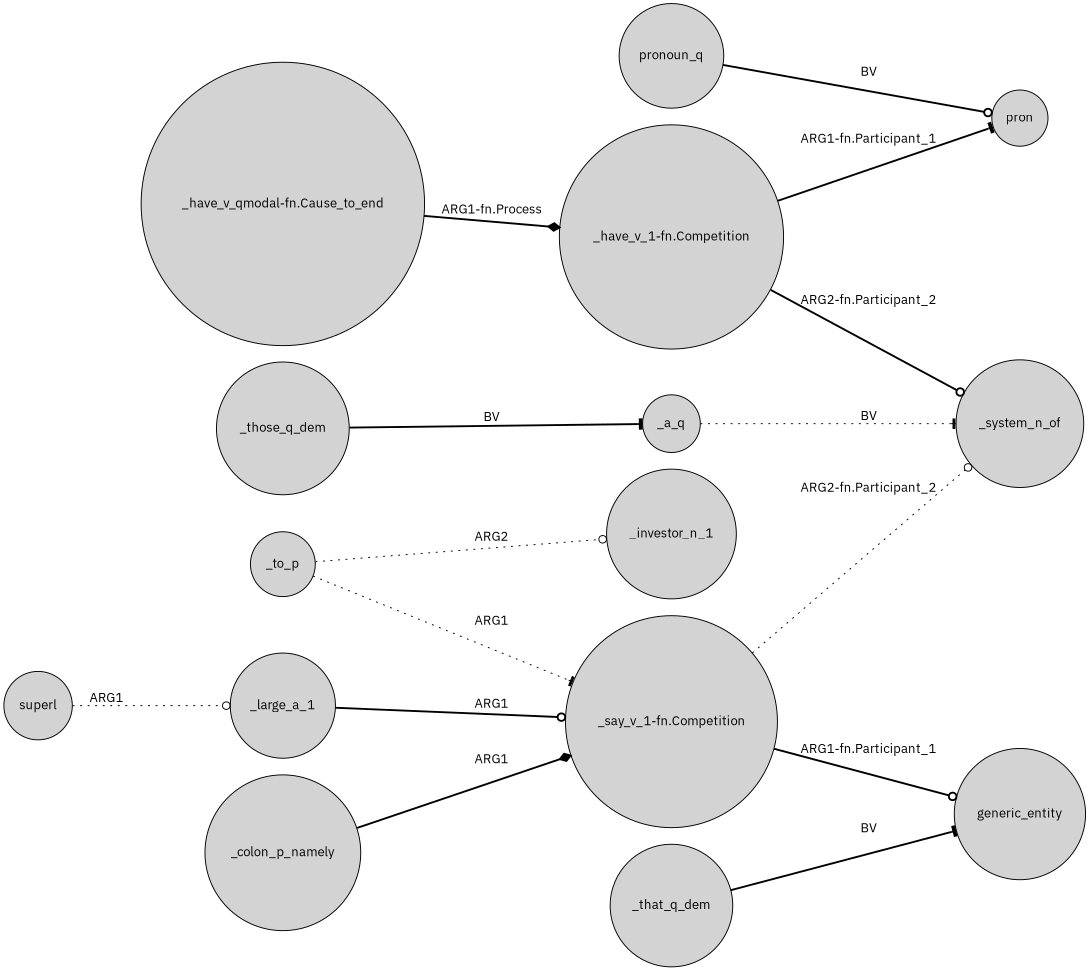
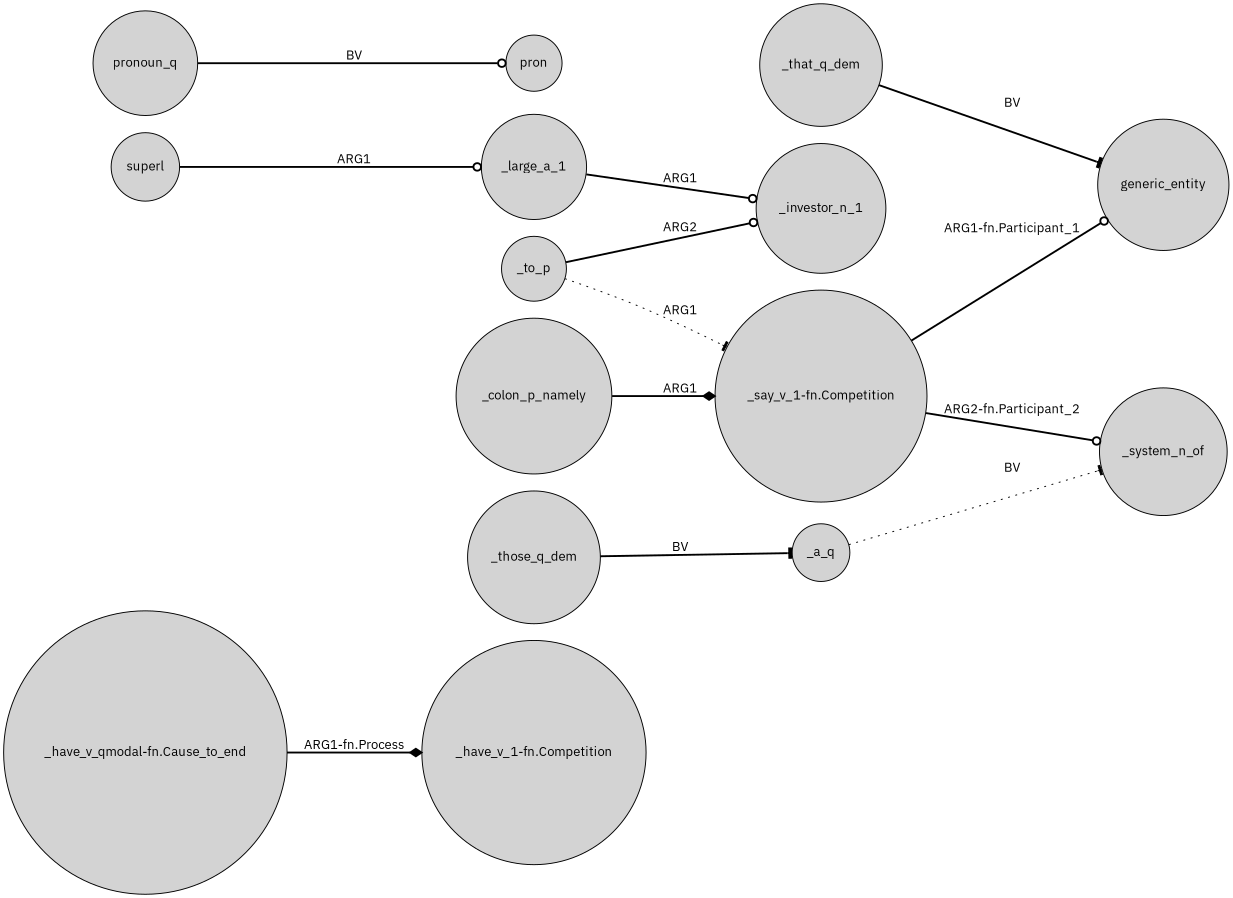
edge "_have_v_1-fn.Competition" -> "pron": removed, label "ARG1-fn.Participant_1"
edge "_have_v_1-fn.Competition" -> "_system_n_of": removed, label "ARG2-fn.Participant_2"
edge "_to_p" -> "_investor_n_1": style dotted -> bold
edge "_say_v_1-fn.Competition" -> "_system_n_of": style dotted -> bold
edge "superl" -> "_large_a_1": style dotted -> bold
edge "_large_a_1" -> "_say_v_1-fn.Competition": now "_large_a_1" -> "_investor_n_1"
